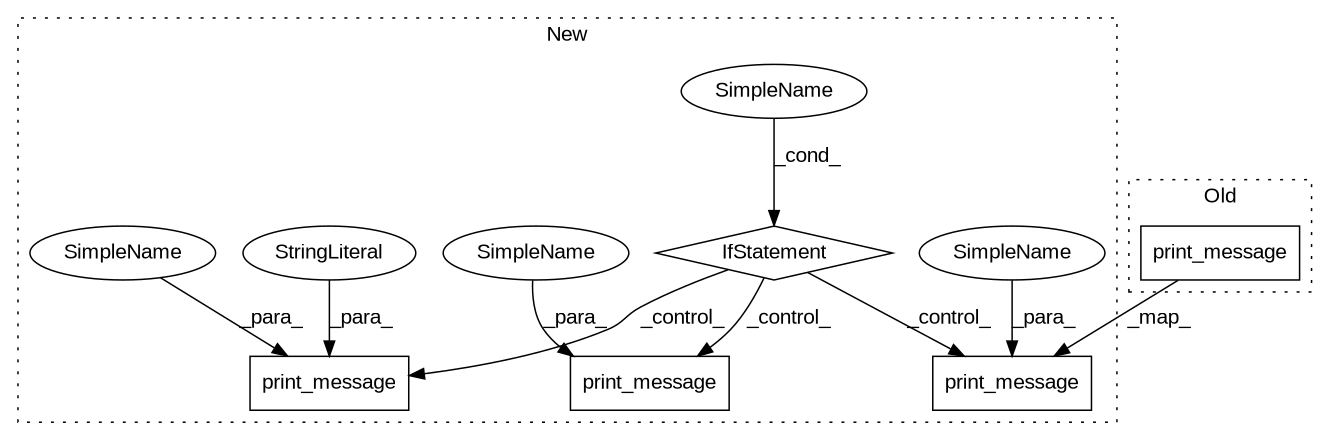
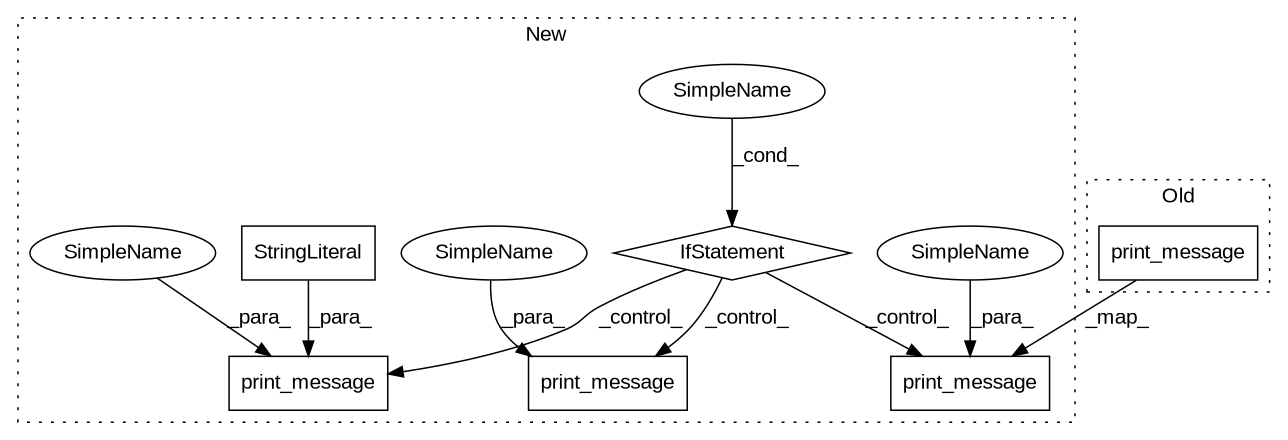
node "StringLiteral": shape ellipse -> box
